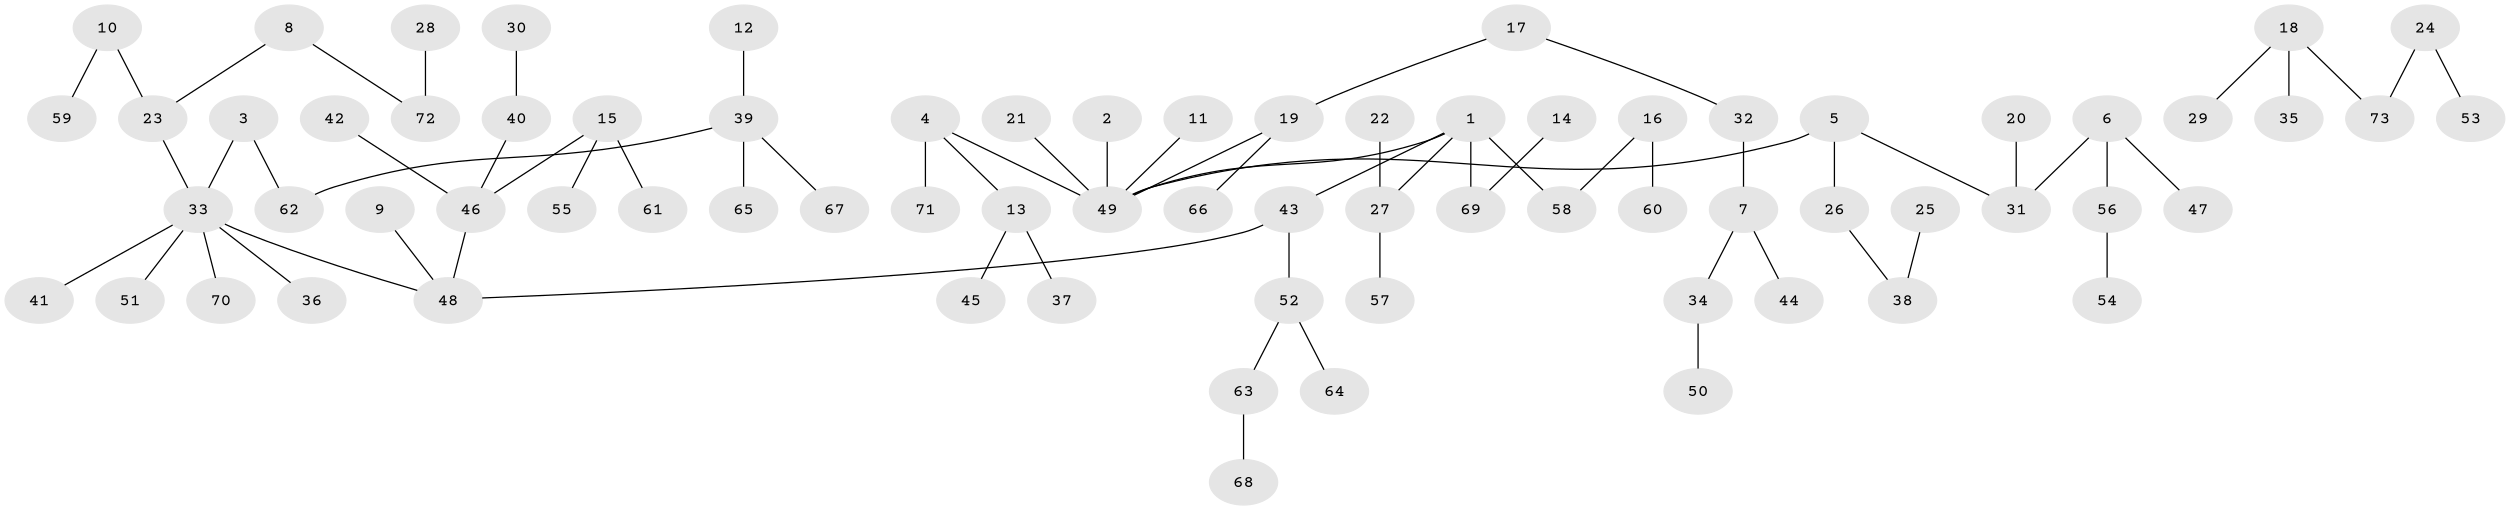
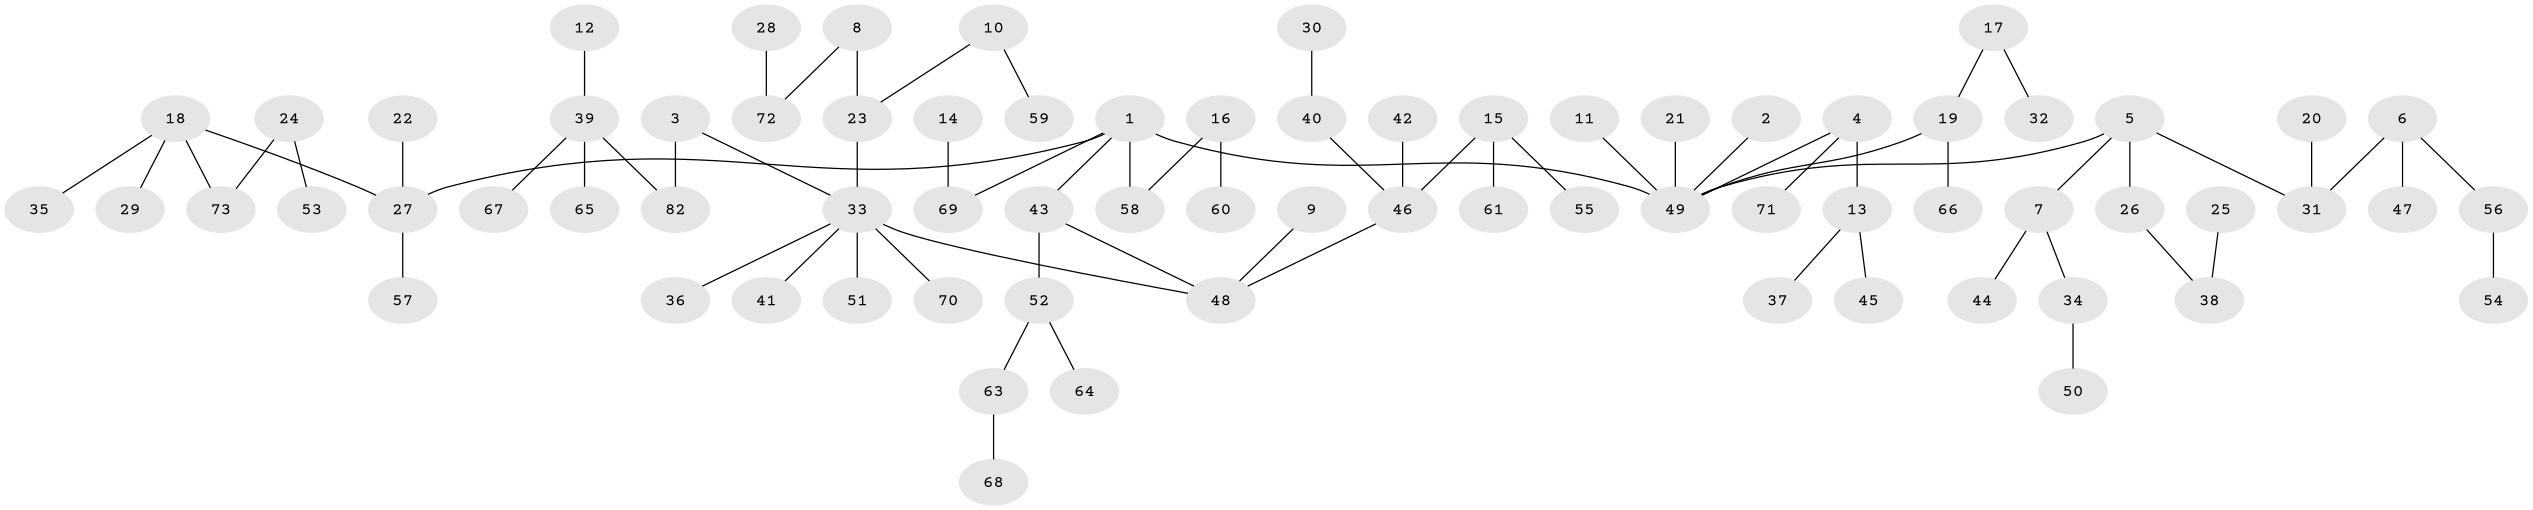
edge "18" -- "27": added
edge "32" -- "7": now "5" -- "7"
node "62": label "62" -> "82"
